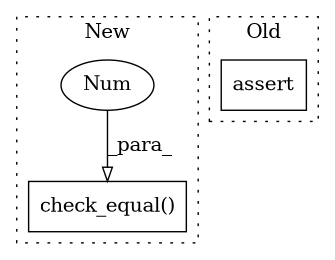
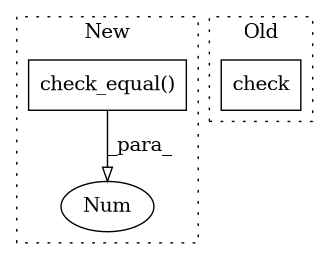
node "assert": label "assert" -> "check"
edge "Num" -> "check_equal()": reversed
